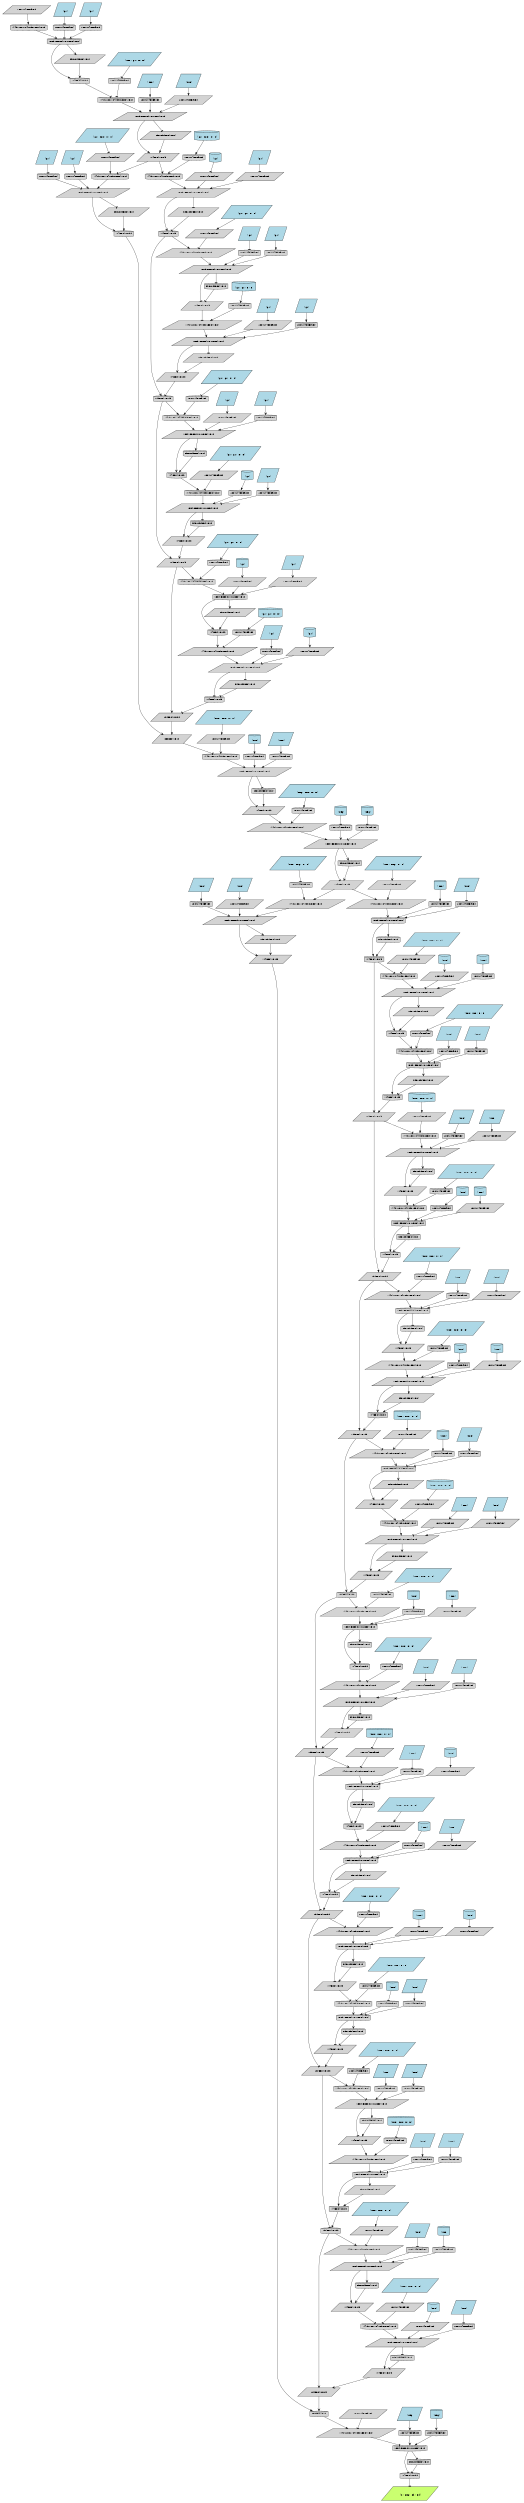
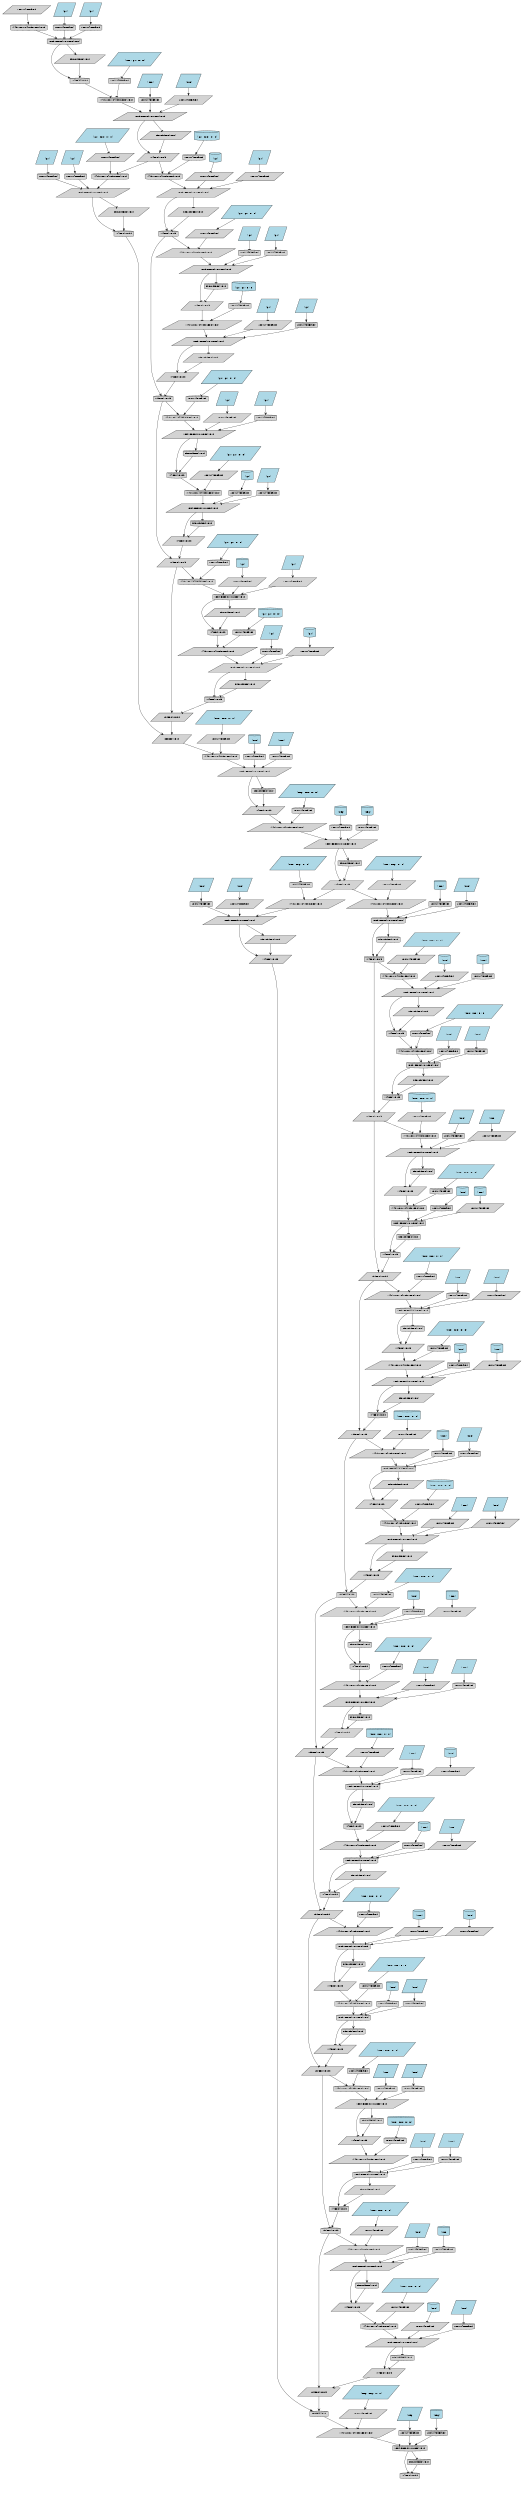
node "(256, 256, 1, 1)": added
node "(1, 256, 80, 80)": removed
